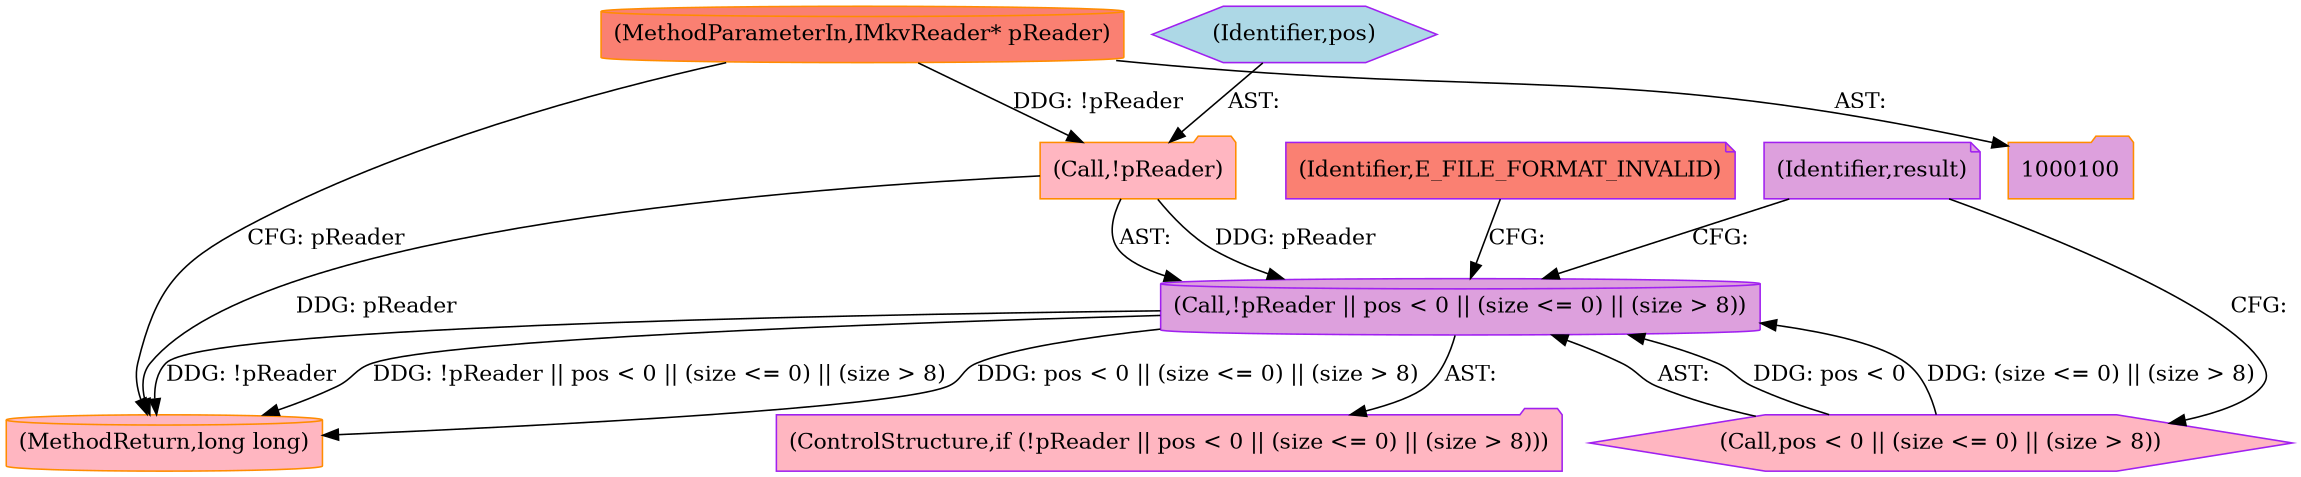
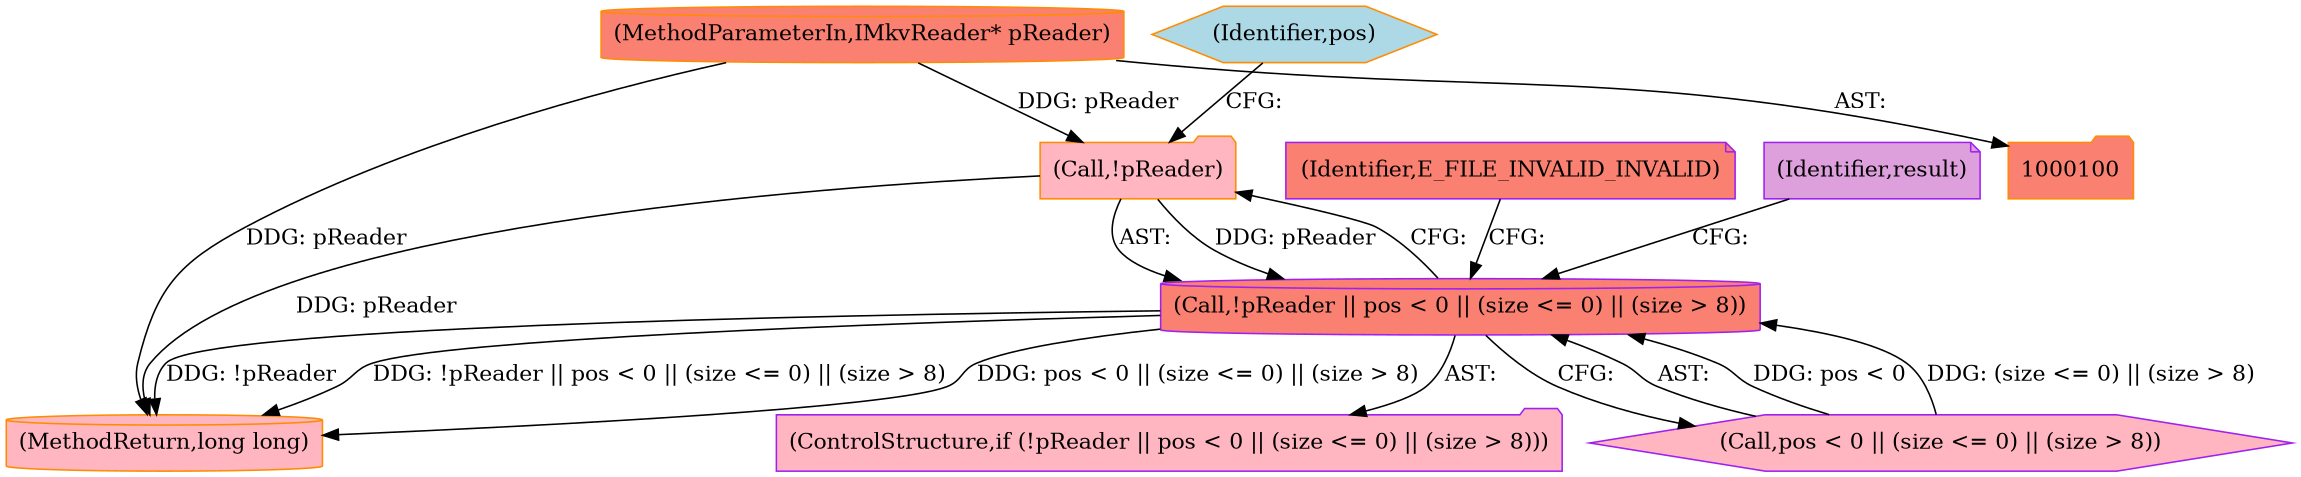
node "(Identifier,pos)": color purple -> darkorange
edge "(MethodParameterIn,IMkvReader* pReader)" -> "(Call,!pReader)": label "DDG: !pReader" -> "DDG: pReader"
edge "(Identifier,pos)" -> "(Call,!pReader)": label "AST: " -> "CFG: "
node "(Identifier,E_FILE_FORMAT_INVALID)": label "(Identifier,E_FILE_FORMAT_INVALID)" -> "(Identifier,E_FILE_INVALID_INVALID)"
node "1000100": fillcolor plum -> salmon
edge "(Call,!pReader || pos < 0 || (size <= 0) || (size > 8))" -> "(Call,!pReader)": added, label "CFG:"
edge "(MethodParameterIn,IMkvReader* pReader)" -> "(MethodReturn,long long)": label "CFG: pReader" -> "DDG: pReader"
edge "(Identifier,result)" -> "(Call,pos < 0 || (size <= 0) || (size > 8))": now "(Call,!pReader || pos < 0 || (size <= 0) || (size > 8))" -> "(Call,pos < 0 || (size <= 0) || (size > 8))"
node "(Call,!pReader || pos < 0 || (size <= 0) || (size > 8))": fillcolor plum -> salmon
